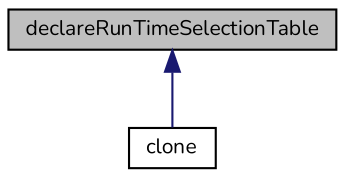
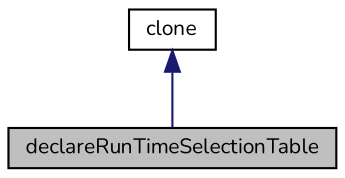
edge "clone" -> "declareRunTimeSelectionTable": reversed
